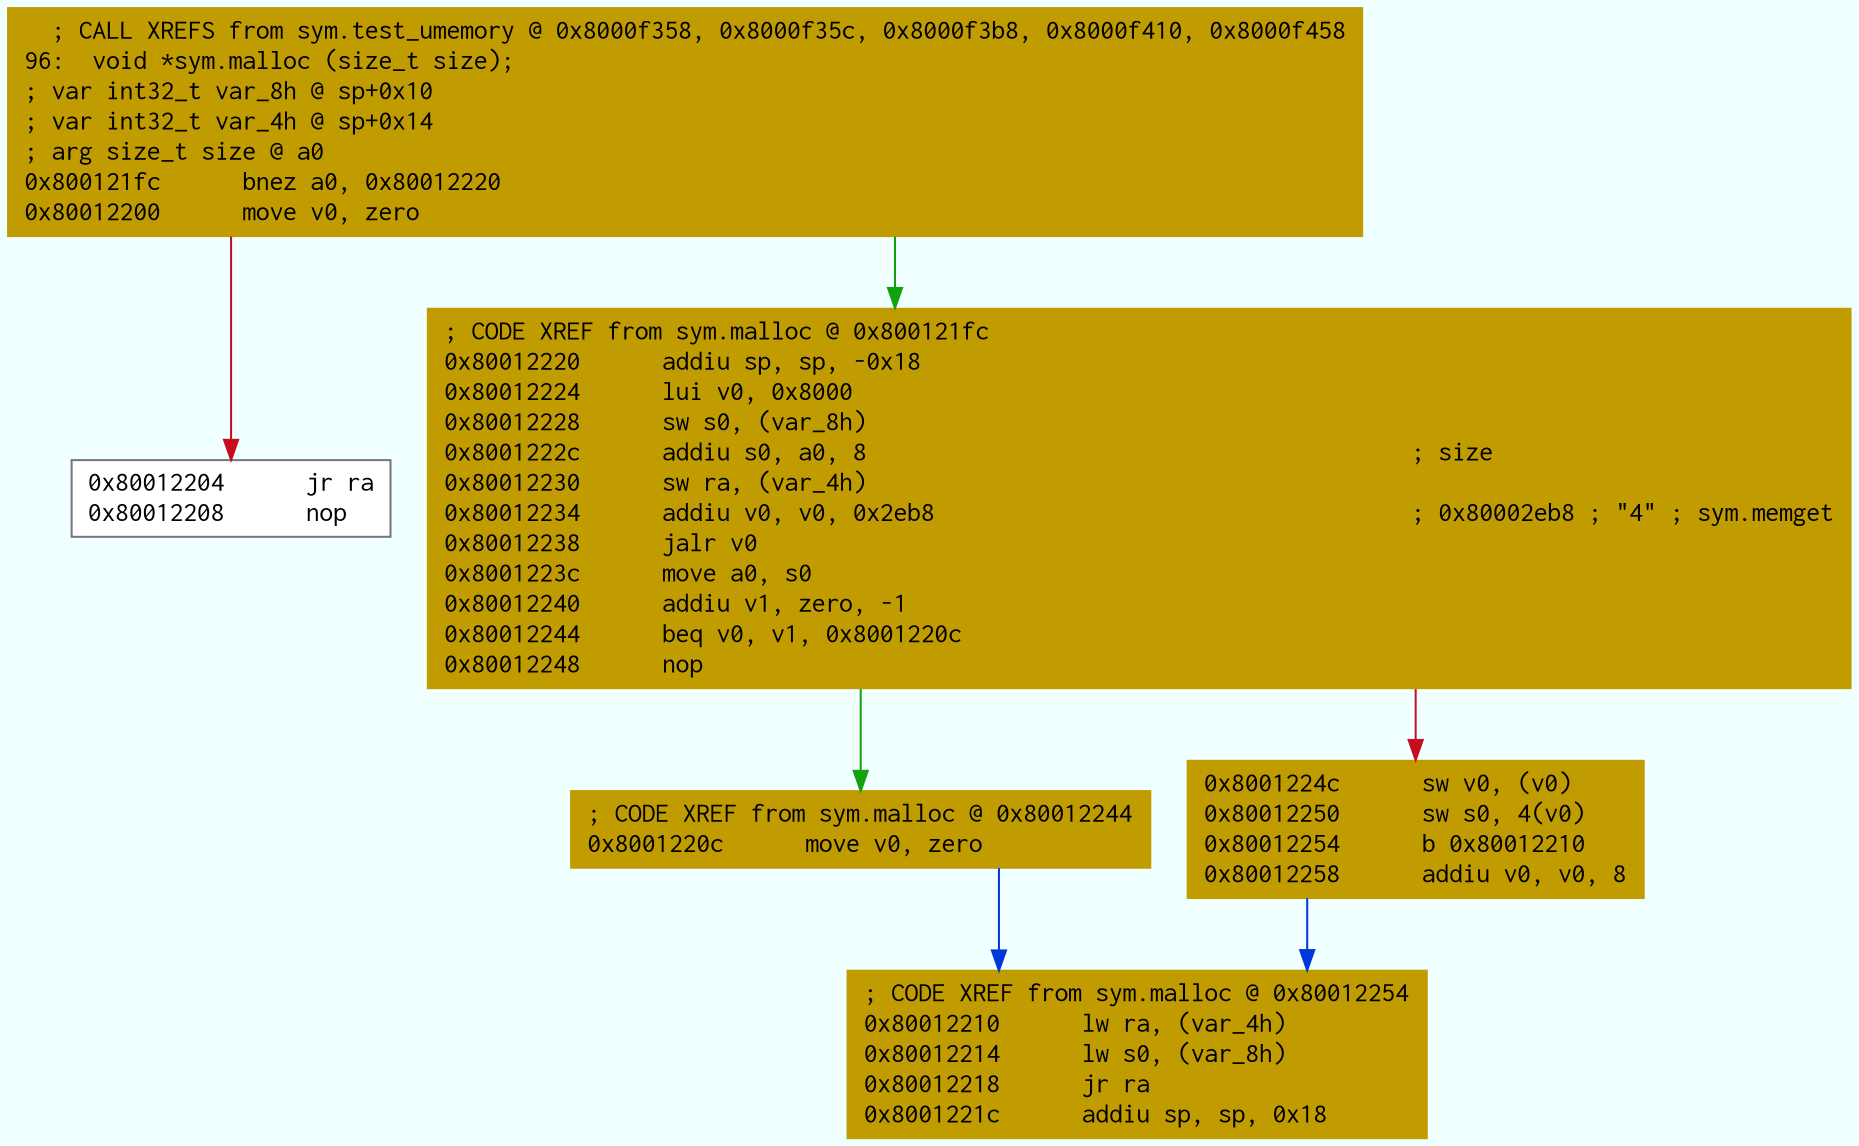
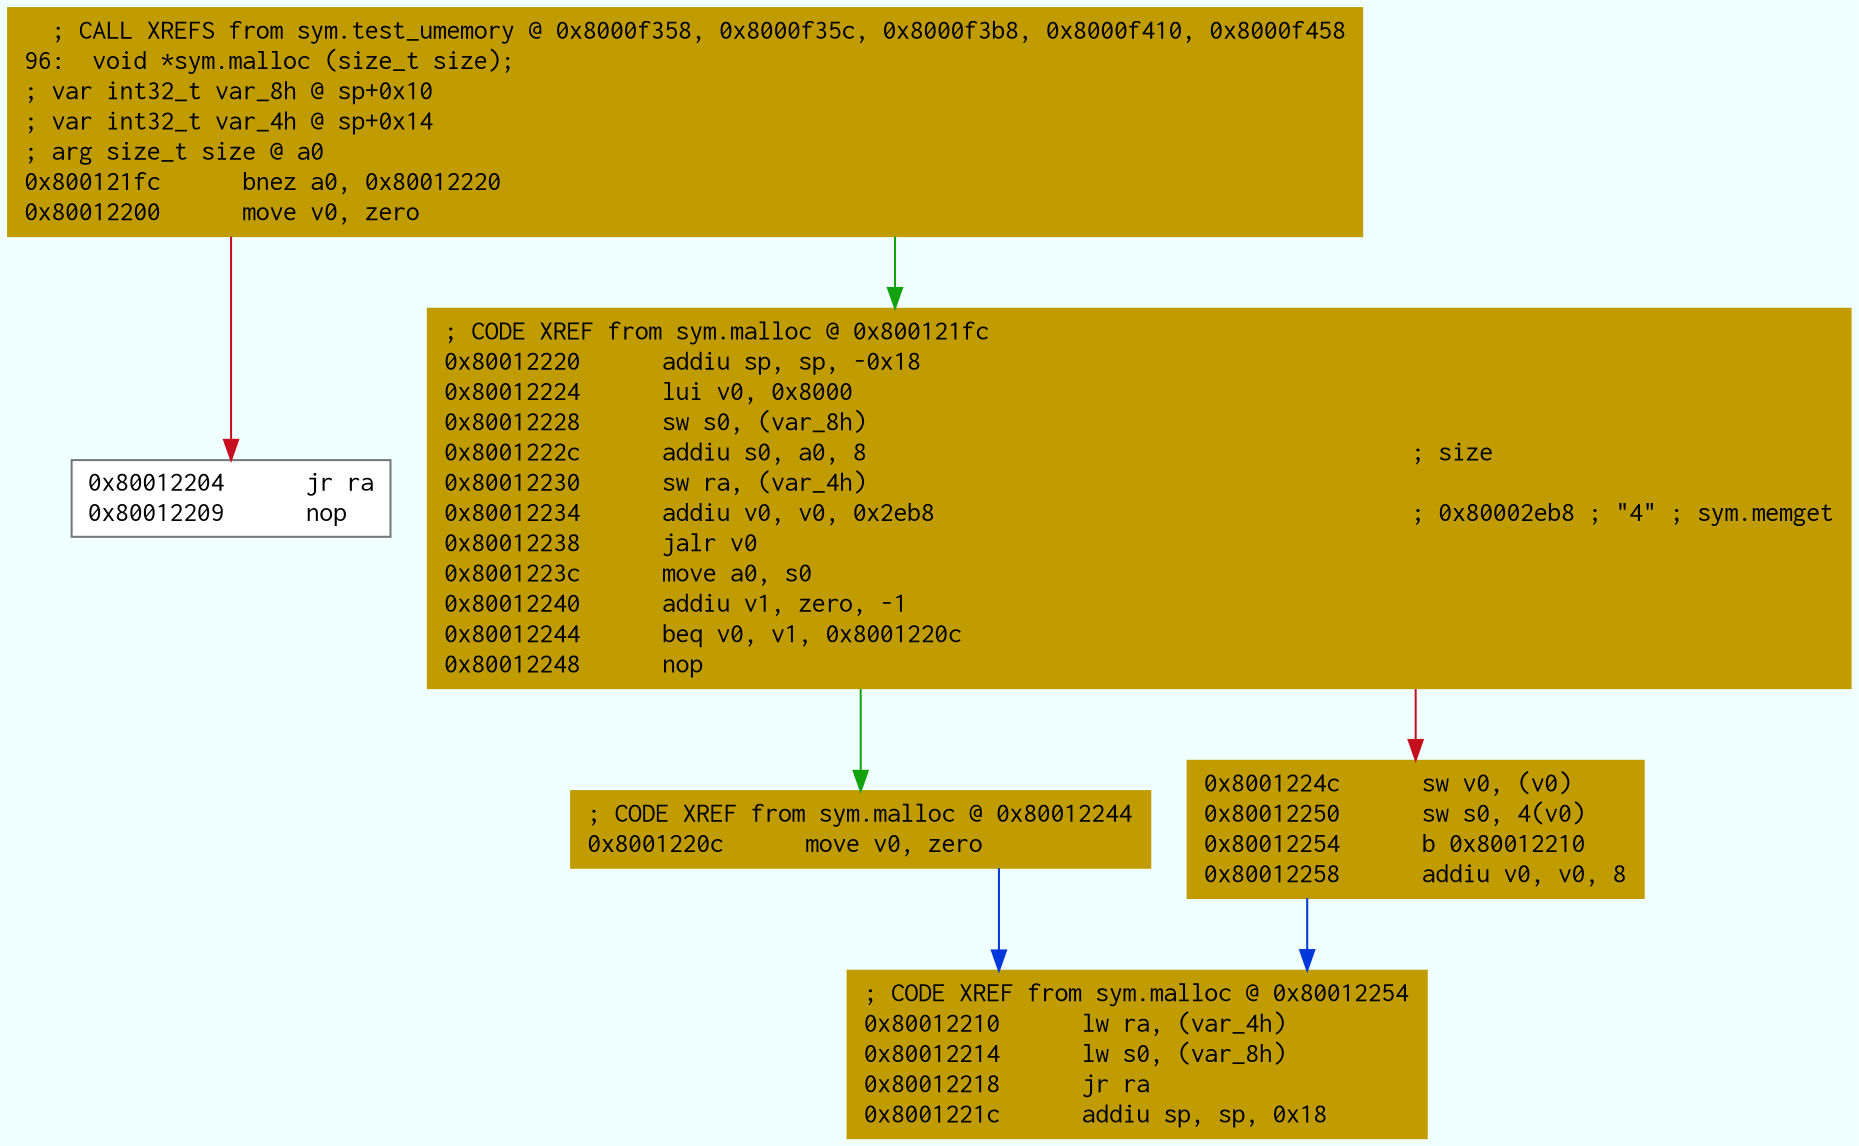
node "0x80012204      jr ra 0x80012208      nop": label "0x80012204      jr ra 0x80012208      nop" -> "0x80012204      jr ra 0x80012209      nop"
